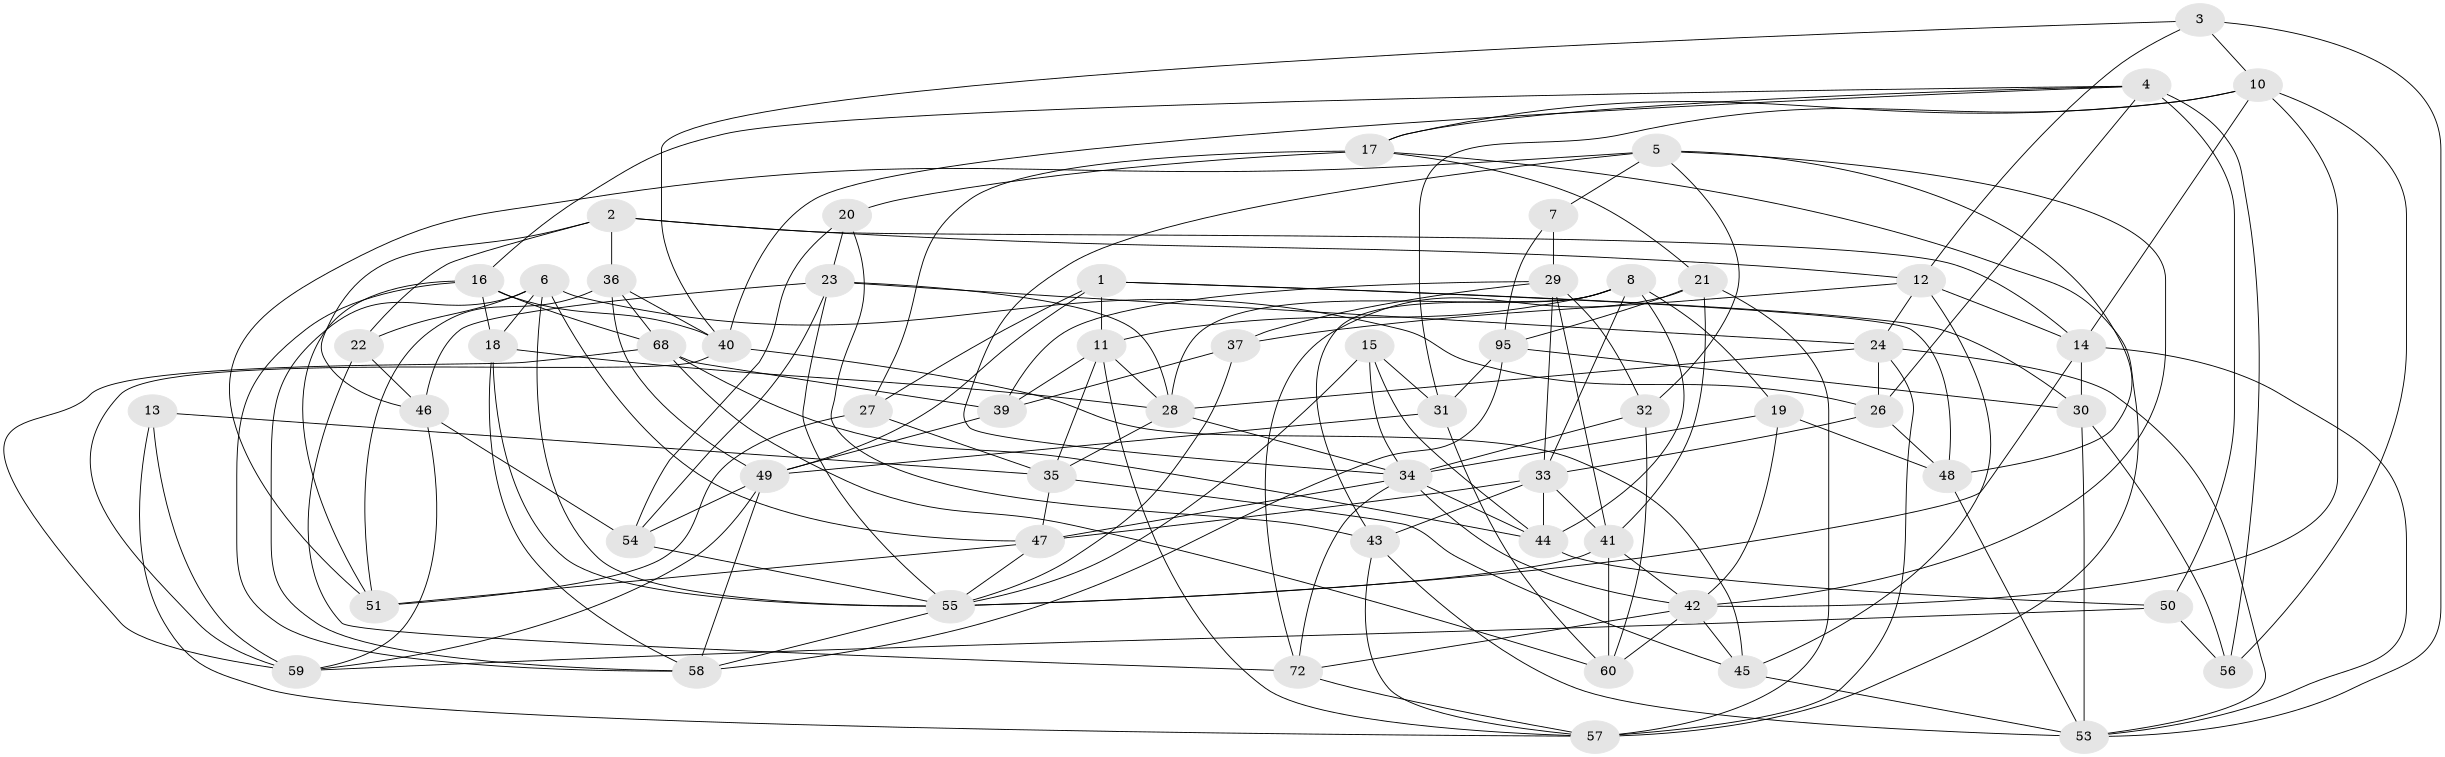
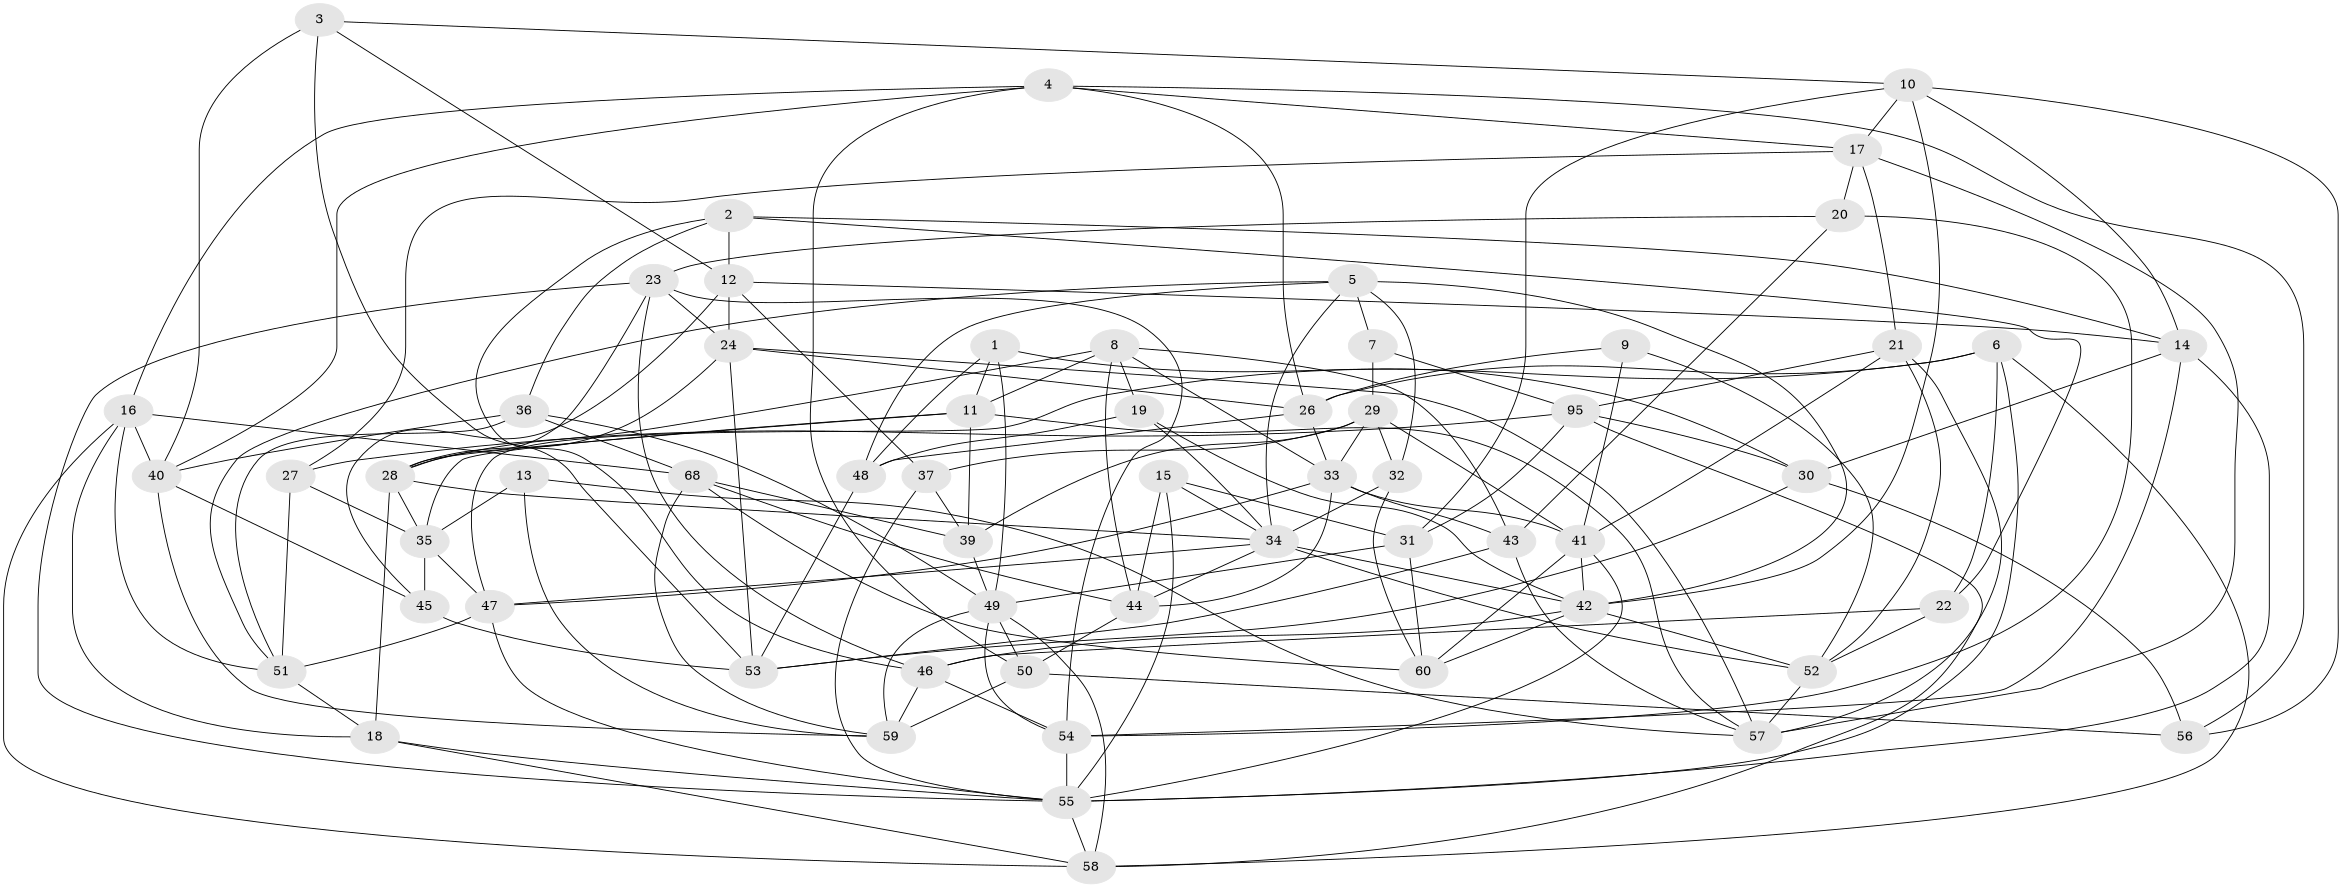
edge "6" -- "18": now "51" -- "18"
edge "1" -- "27": now "95" -- "27"
node "9": added
edge "14" -- "53": now "14" -- "54"
edge "49" -- "50": added
edge "42" -- "45": now "42" -- "46"
node "72": label "72" -> "52"
